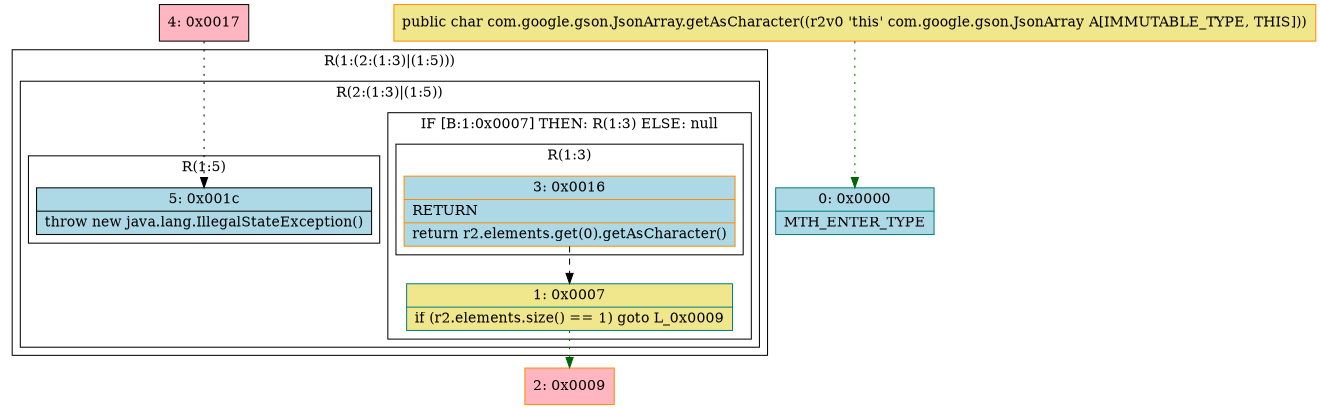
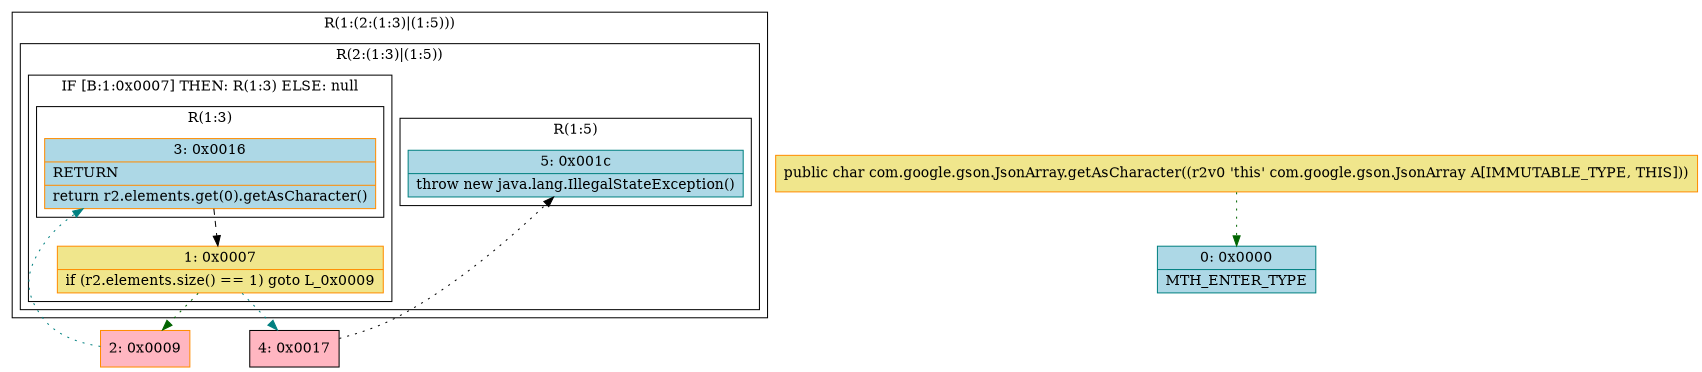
node "5: 0x001c": color black -> teal
node "1: 0x0007": color teal -> darkorange
edge "1: 0x0007" -> "4: 0x0017": added
edge "2: 0x0009" -> "3: 0x0016": added
